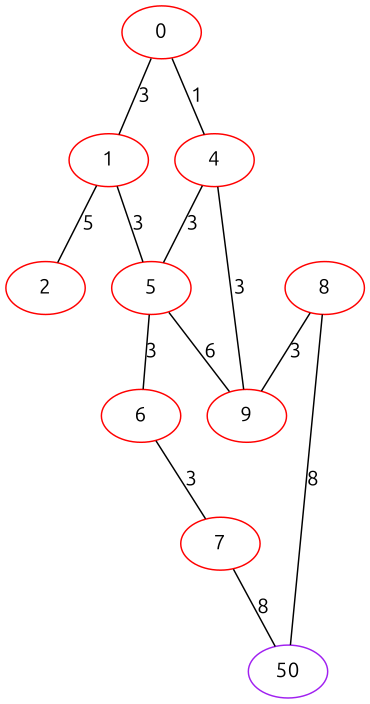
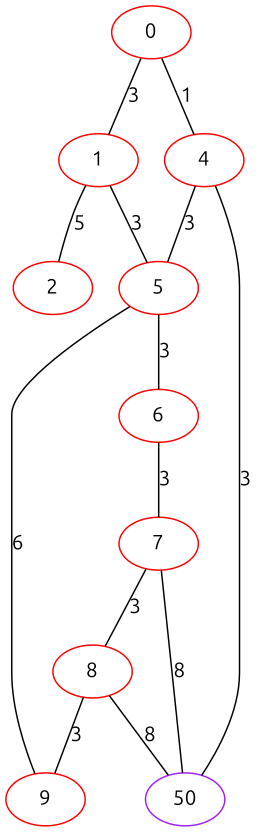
edge "4" -- "9": now "4" -- "50"
edge "7" -- "8": added, label "3"
